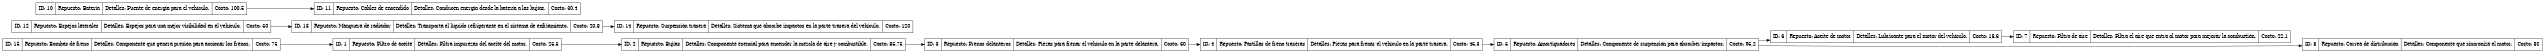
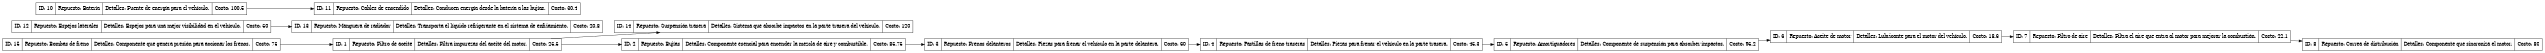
edge "ID: 13" -> "ID: 14": now "ID: 1" -> "ID: 14"
edge "ID: 5" -> "ID: 8": now "ID: 7" -> "ID: 8"
